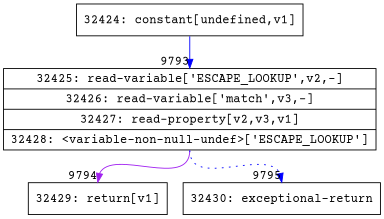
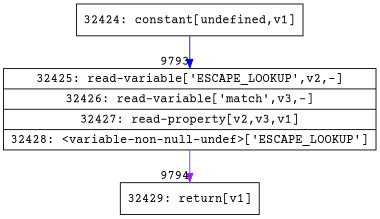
node "32430: exceptional-return": removed
